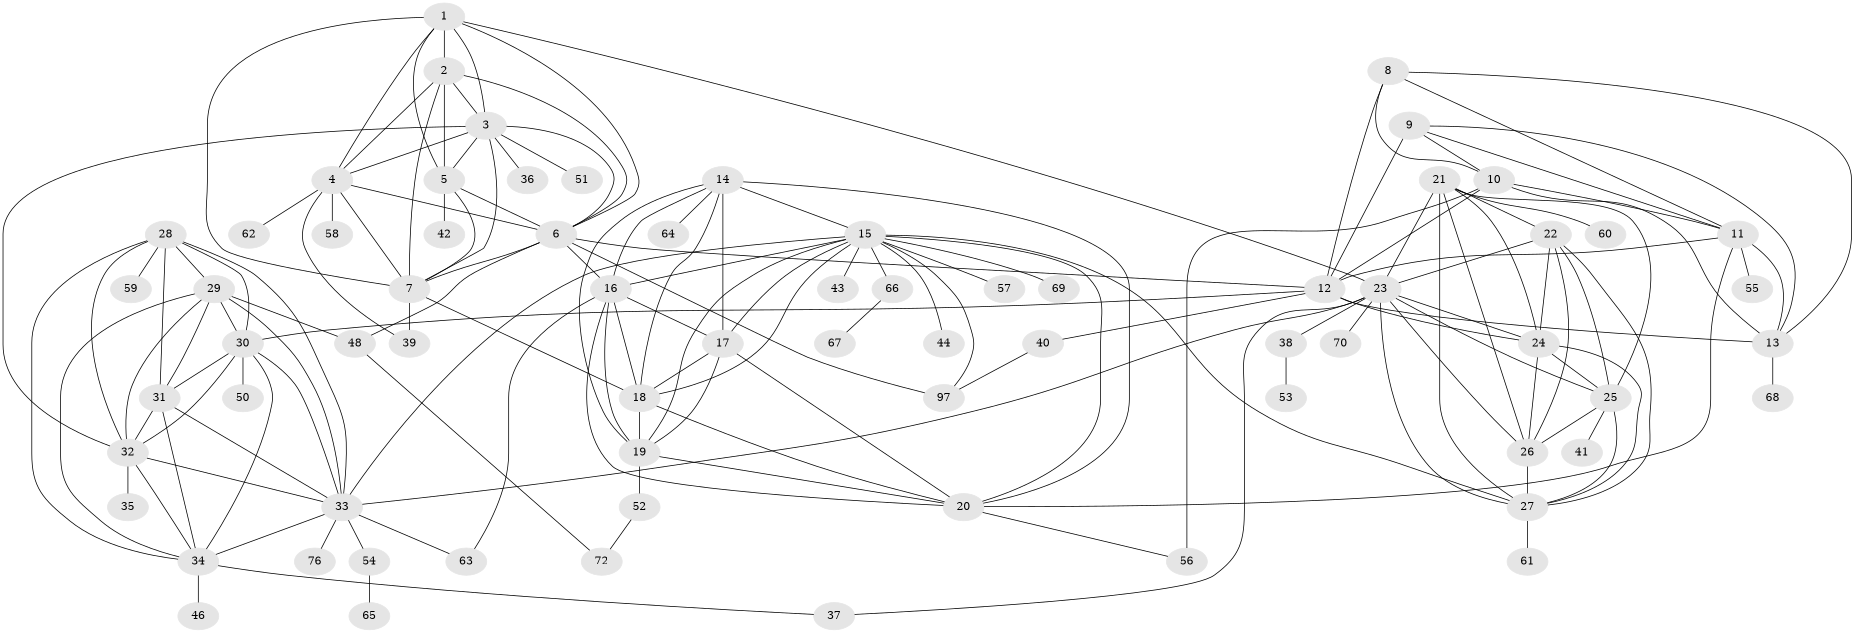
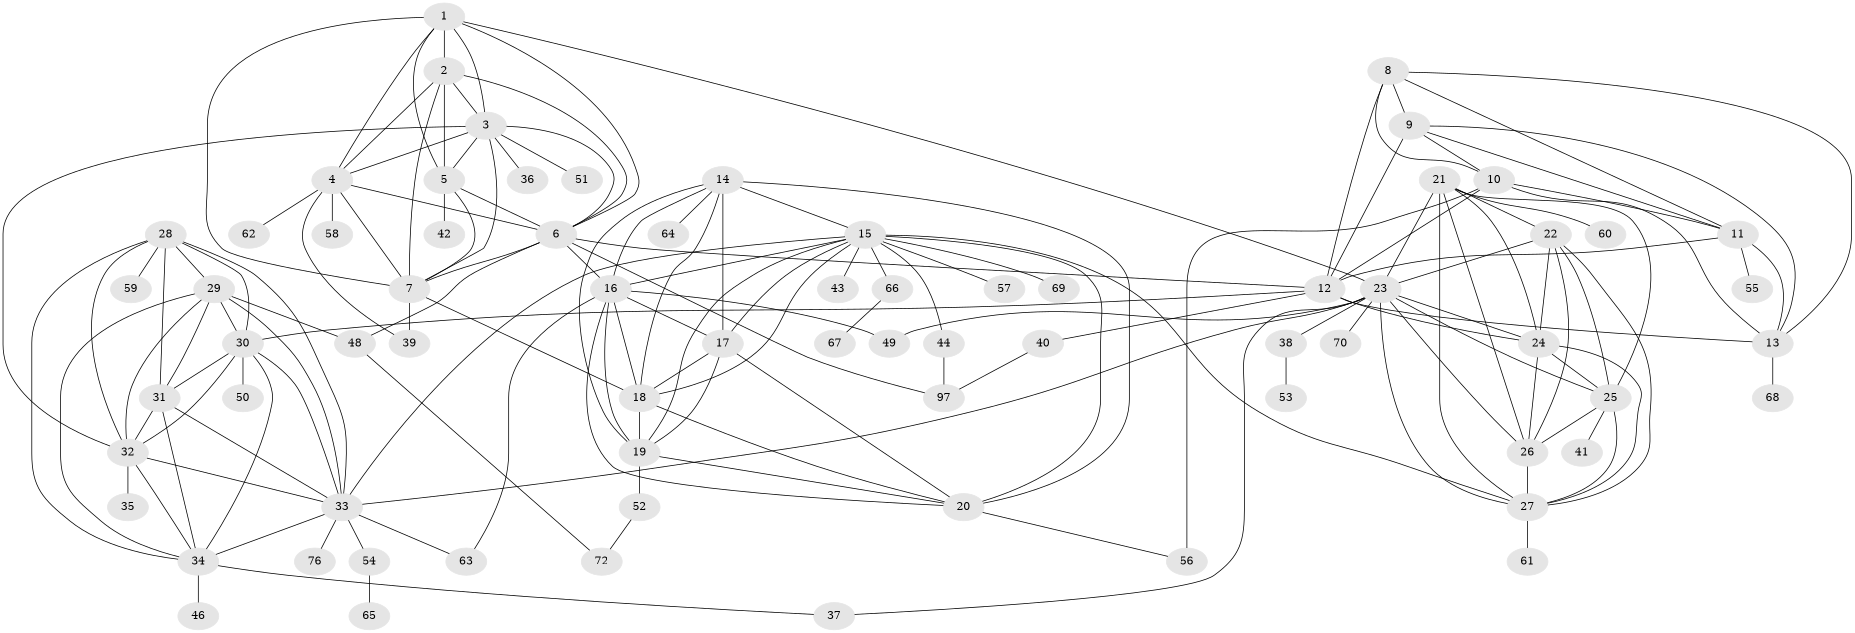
edge "8" -- "9": added
edge "15" -- "97": now "44" -- "97"
node "49": added
edge "11" -- "20": removed
